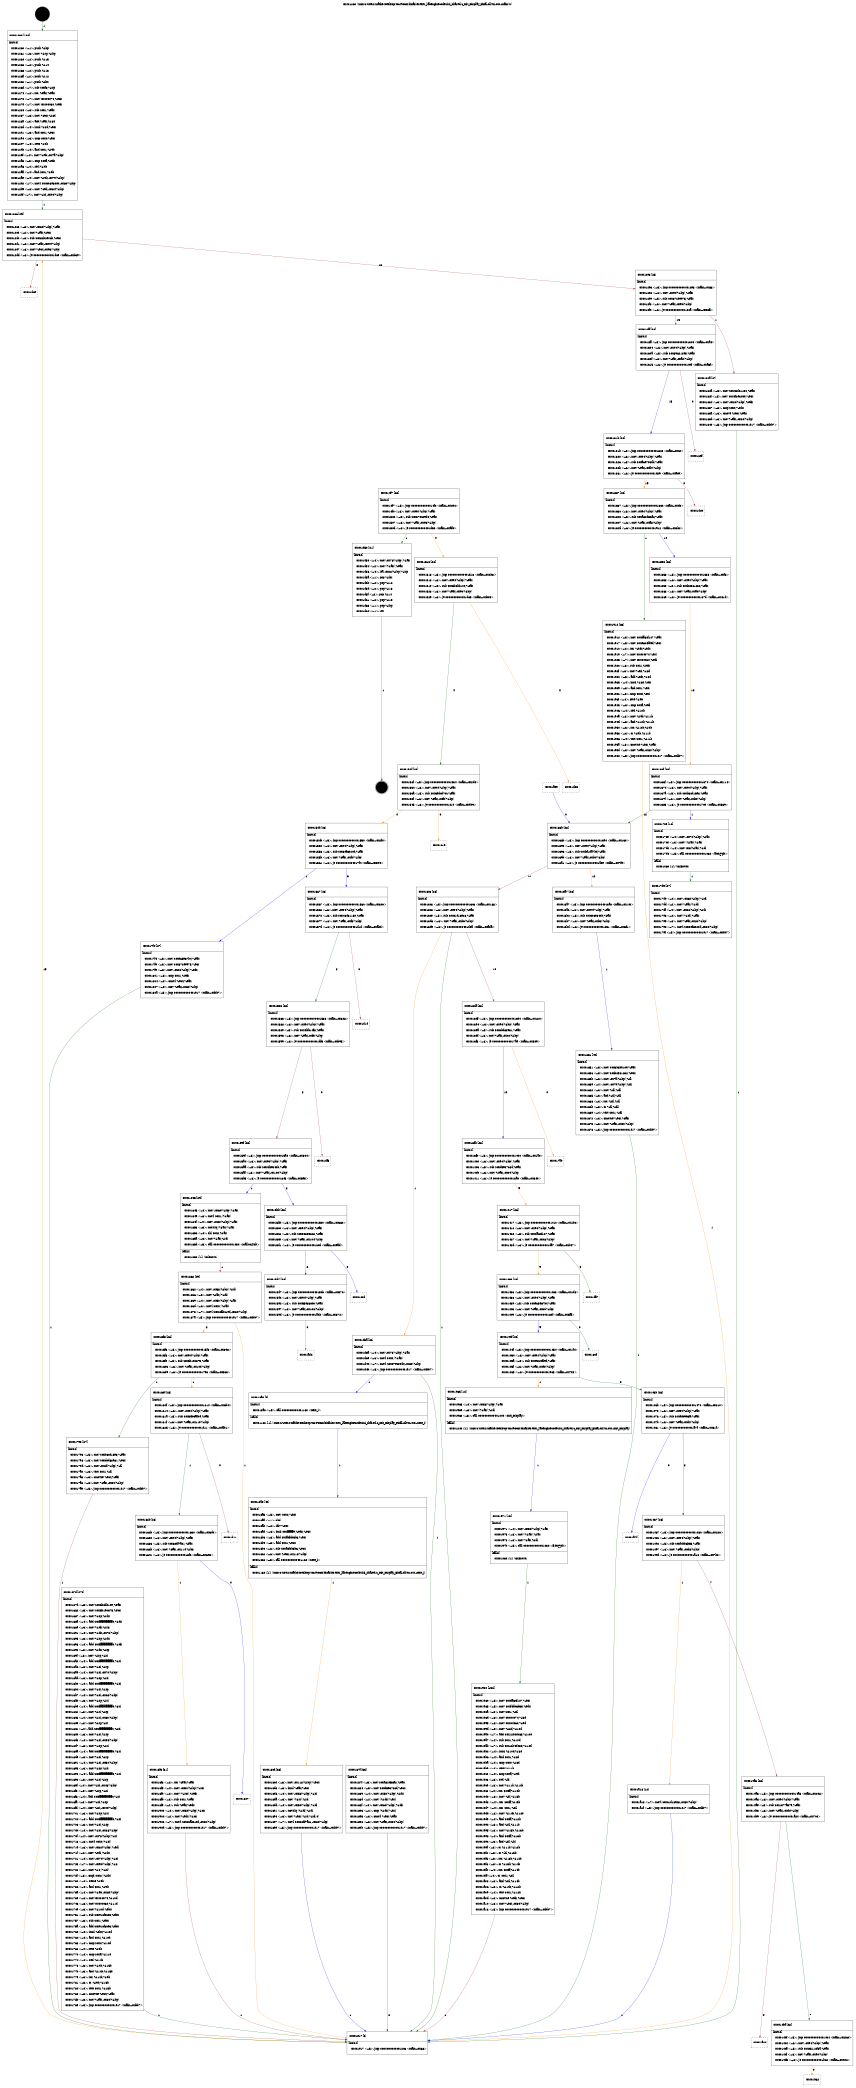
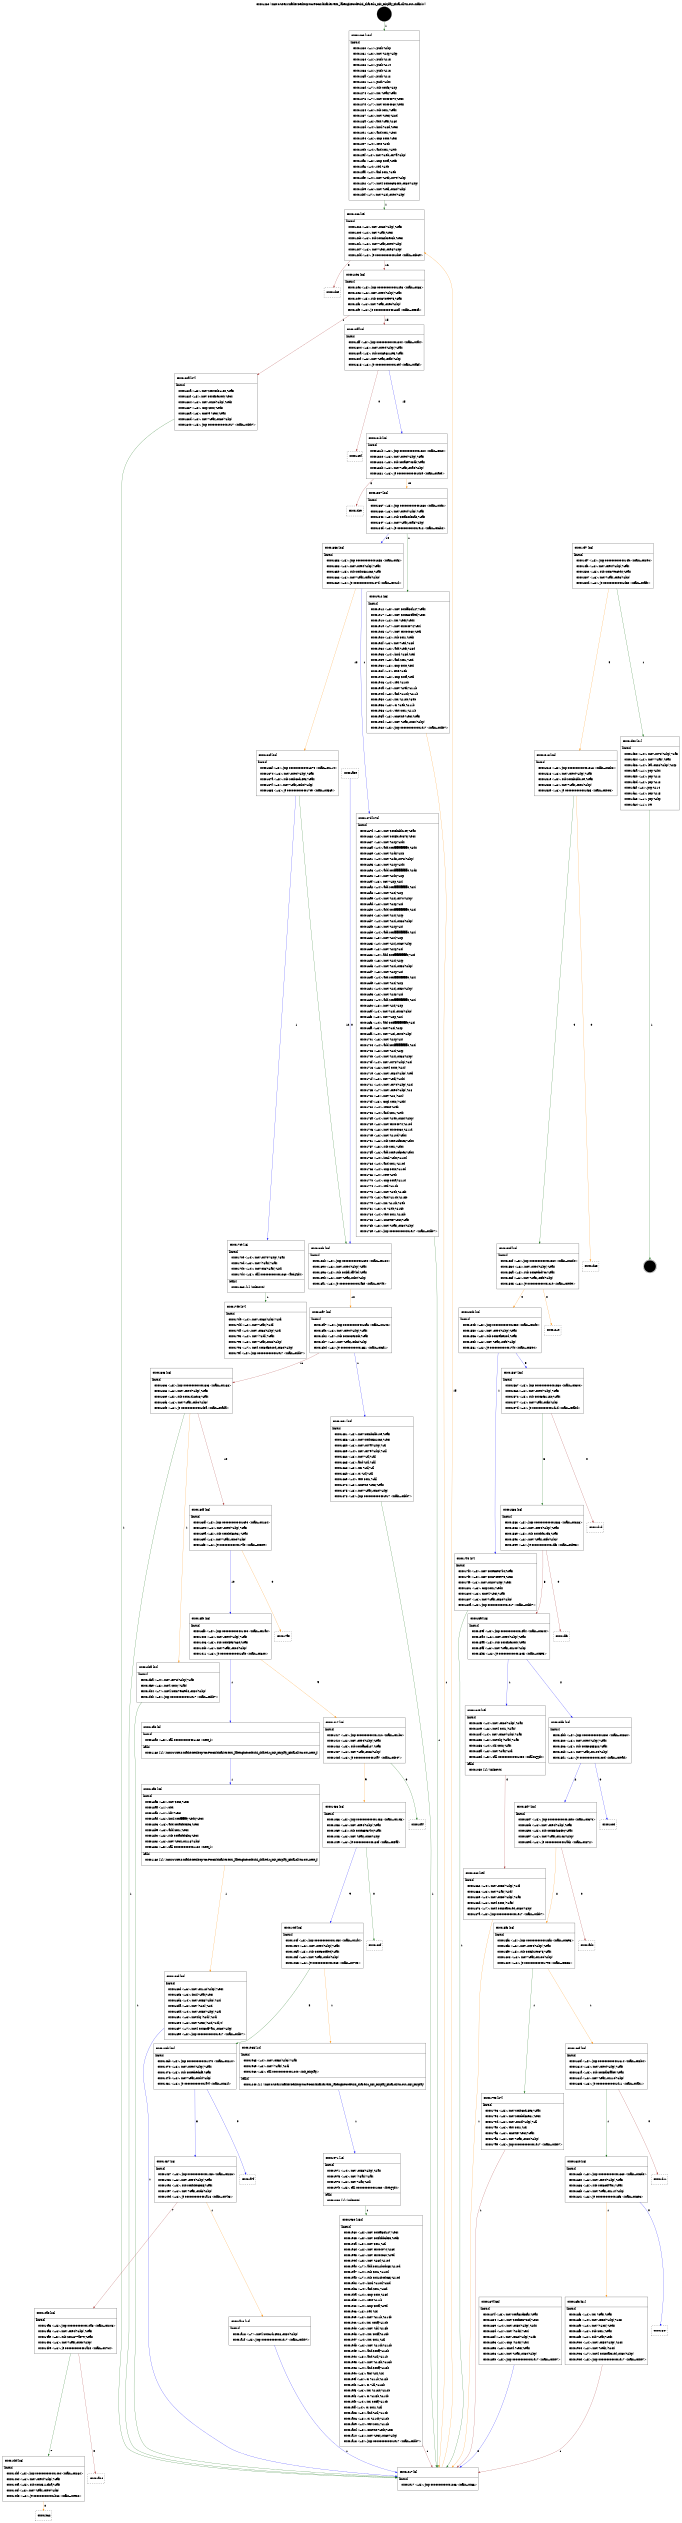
edge "0x401353 [28]" -> "0x40167d [278]": added, label "1"
edge "0x40138b [28]" -> "0x4013c3 [28]": now "0x4013a7 [28]" -> "0x4013c3 [28]"
edge "0x401845 [29]" -> "0x401862 [29]": label " 1" -> " 4"
edge "0x401862 [29]" -> "0x4015f3 [28]": now "0x4015d7 [28]" -> "0x4015f3 [28]"
edge "0x401d3a [22]" -> "0x4018a0 [5]": now "0x4013fb [28]" -> "0x4018a0 [5]"
